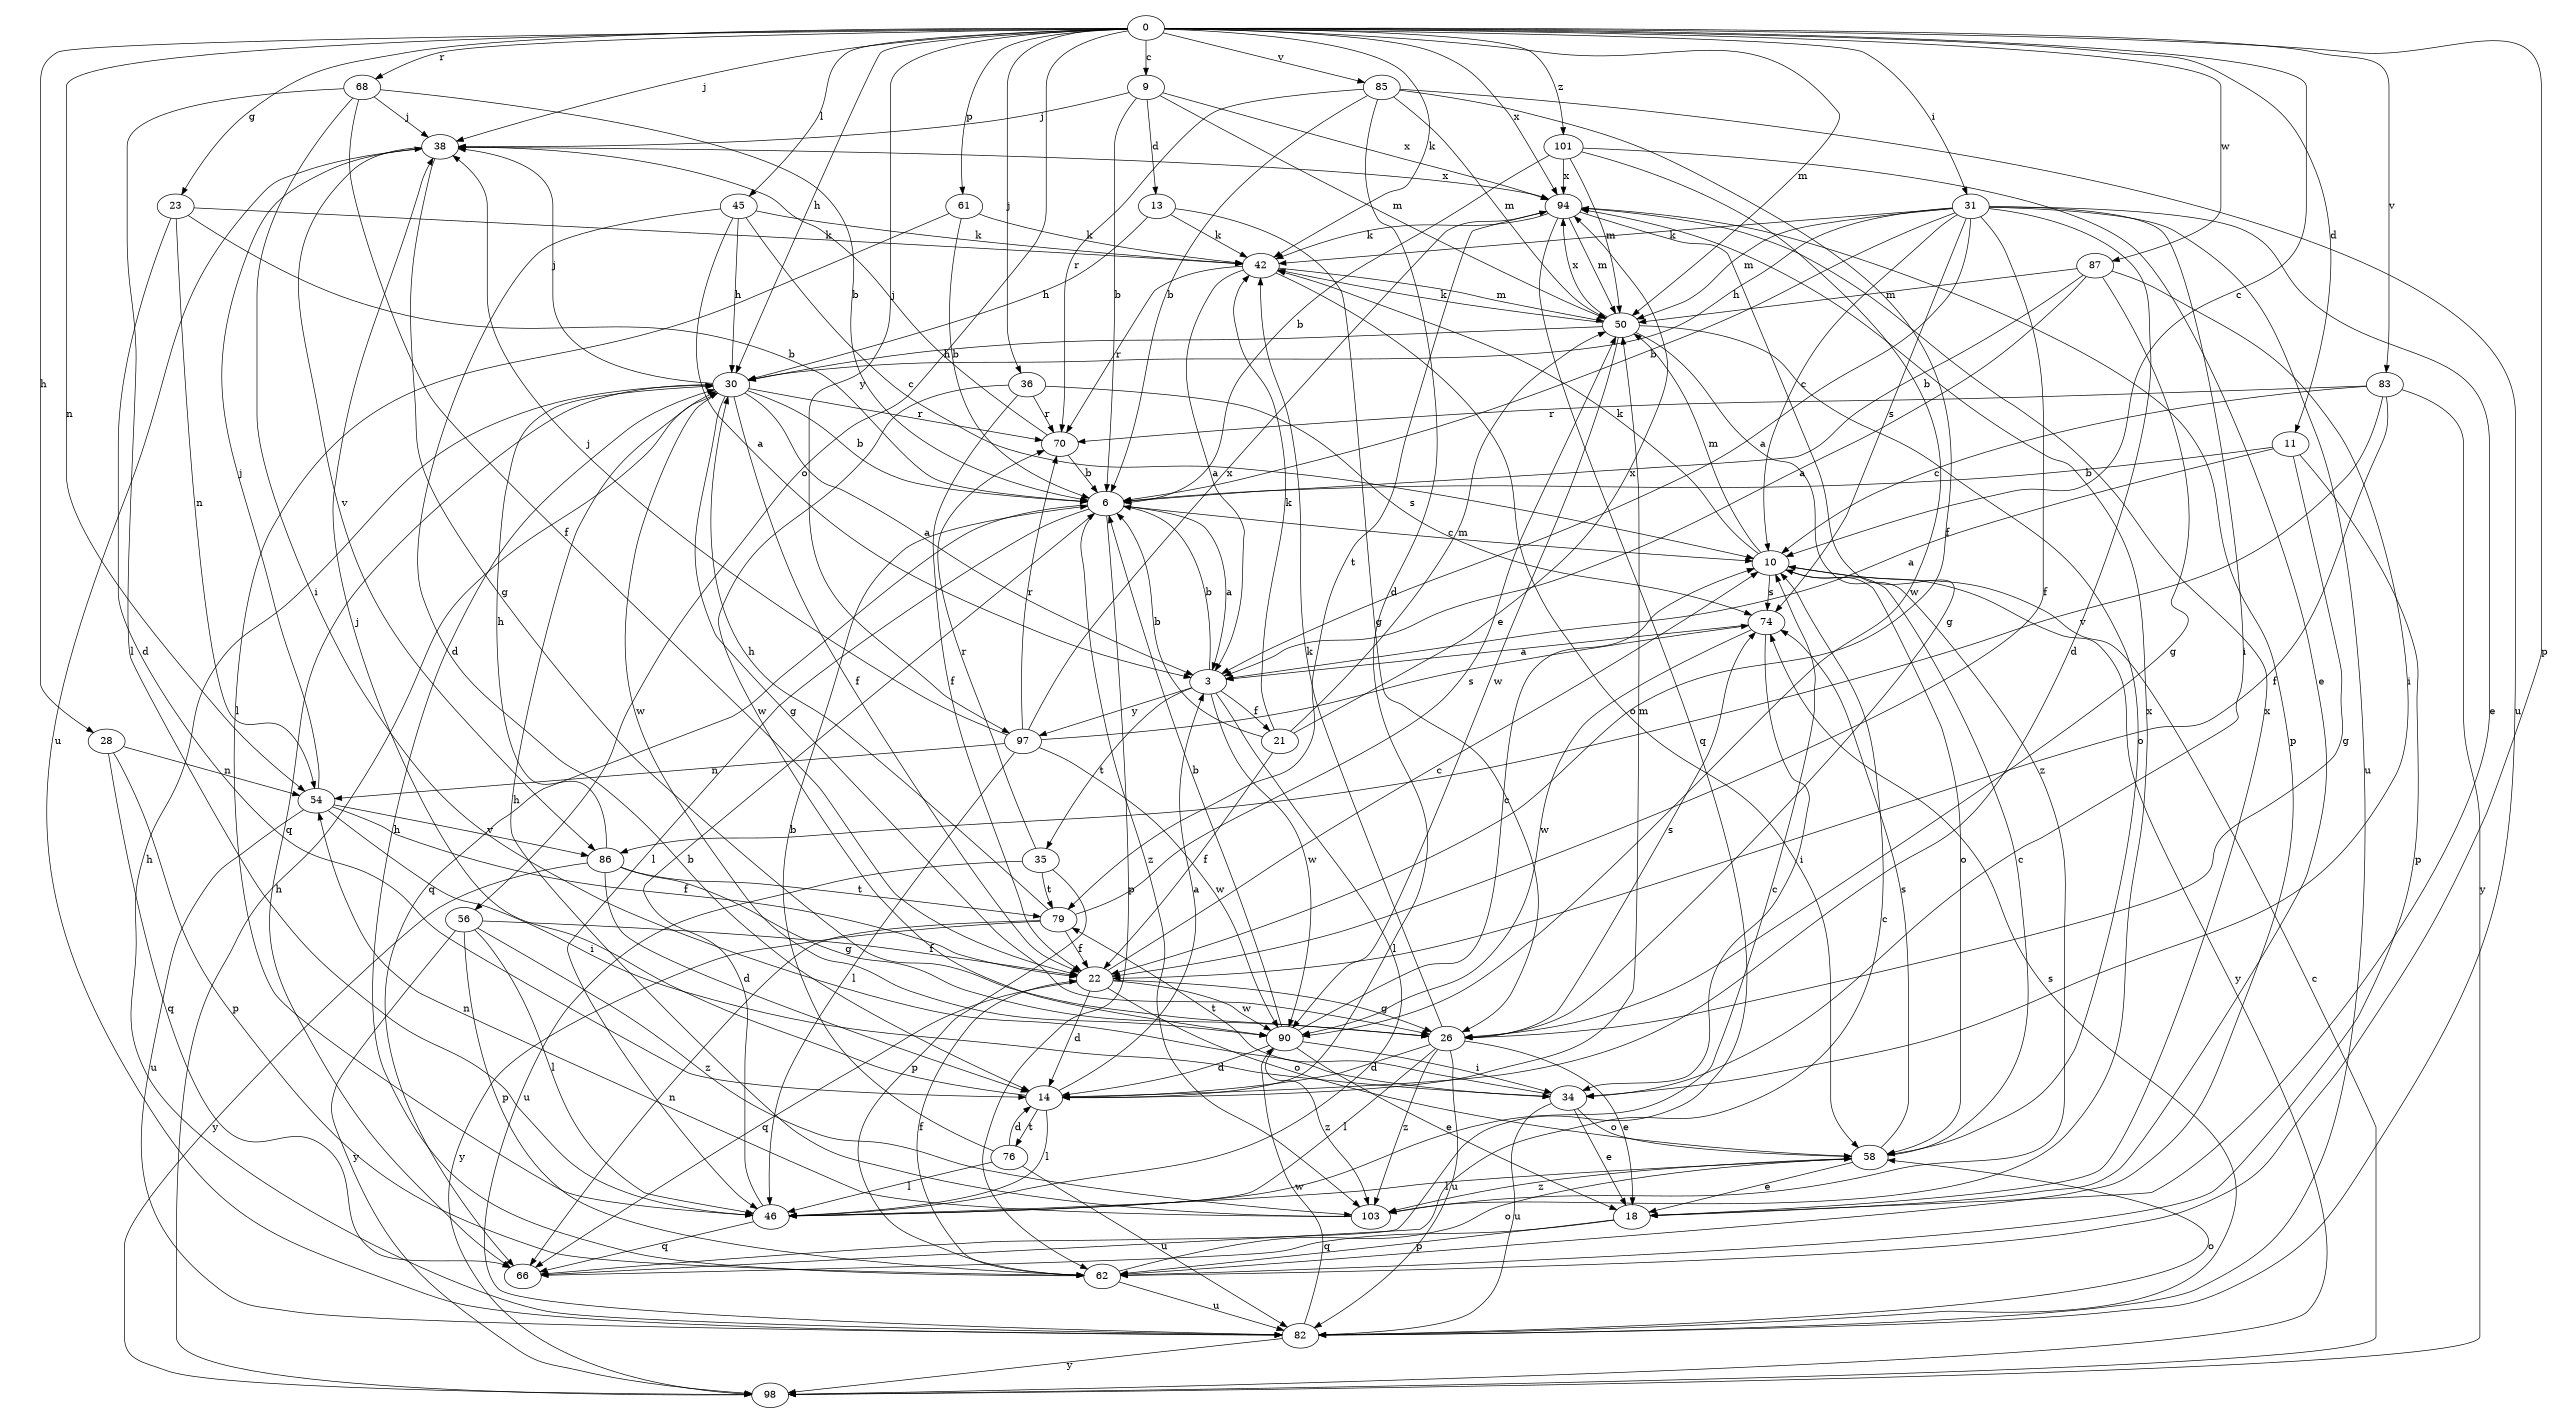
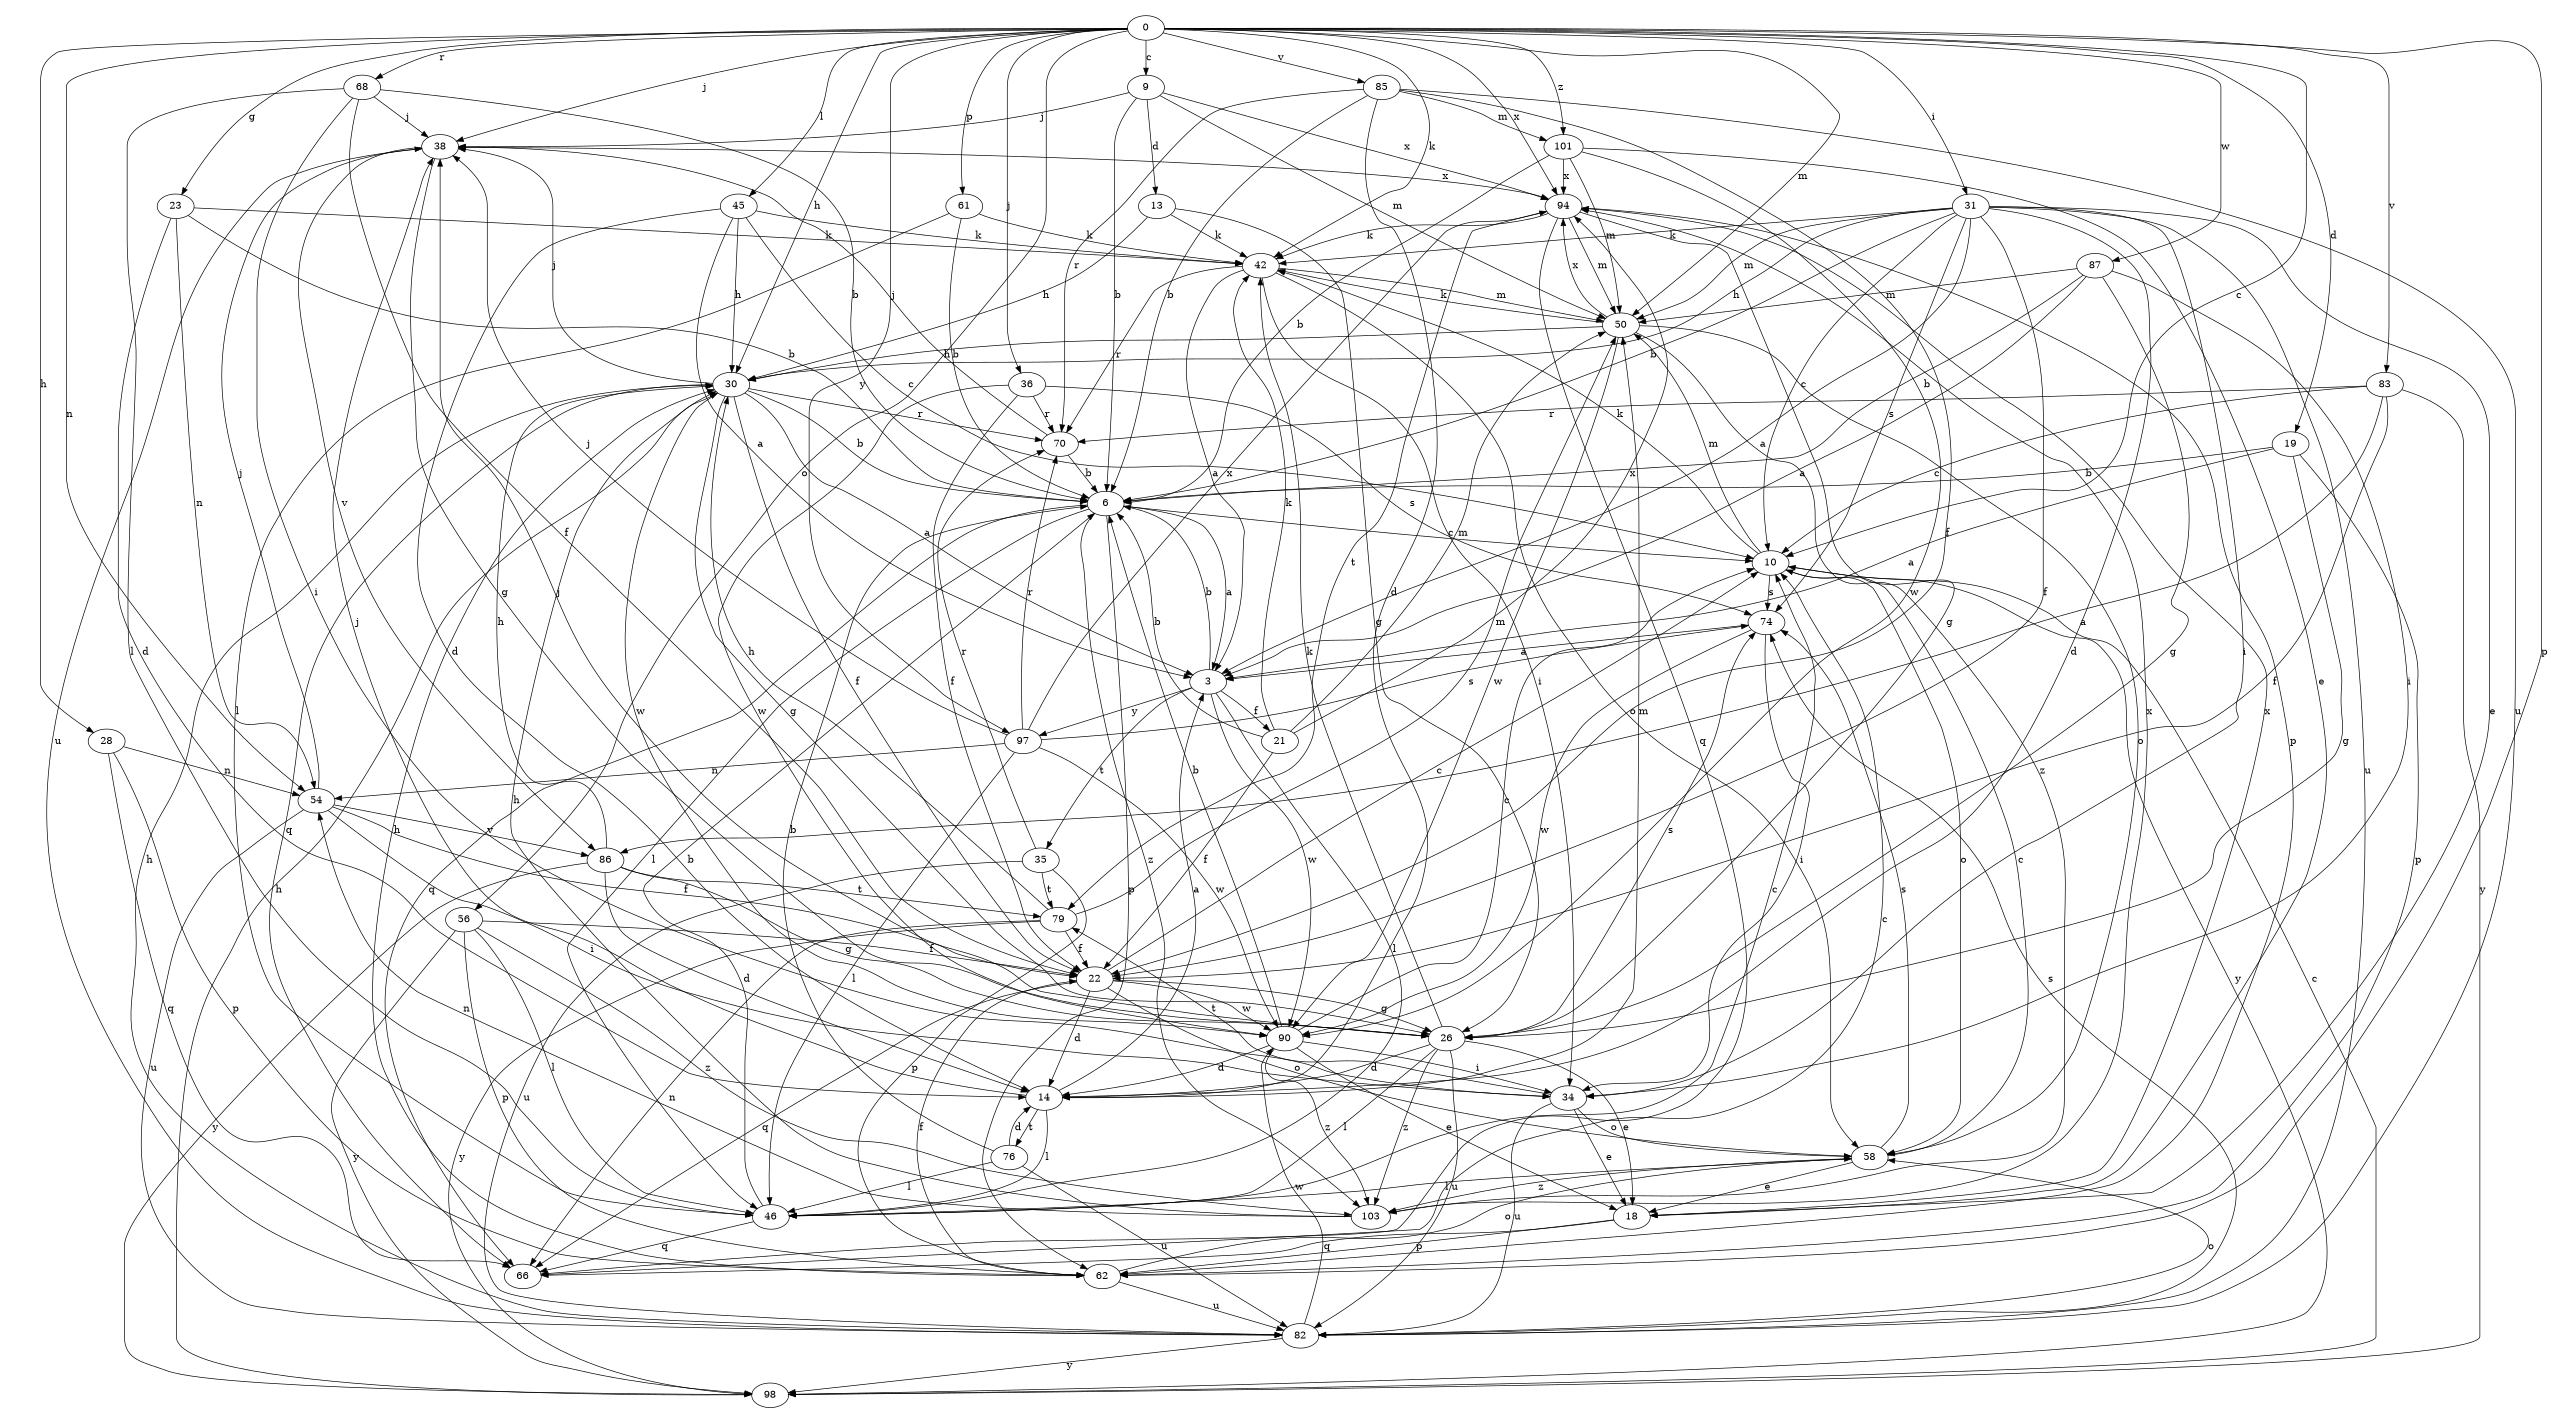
edge "85" -> "50": now "85" -> "101"
node "11": label "11" -> "19"
edge "79" -> "50": label "e" -> "m"
edge "83" -> "86": label "v" -> "a"
edge "42" -> "34": added, label "i"
edge "26" -> "38": added, label "j"
